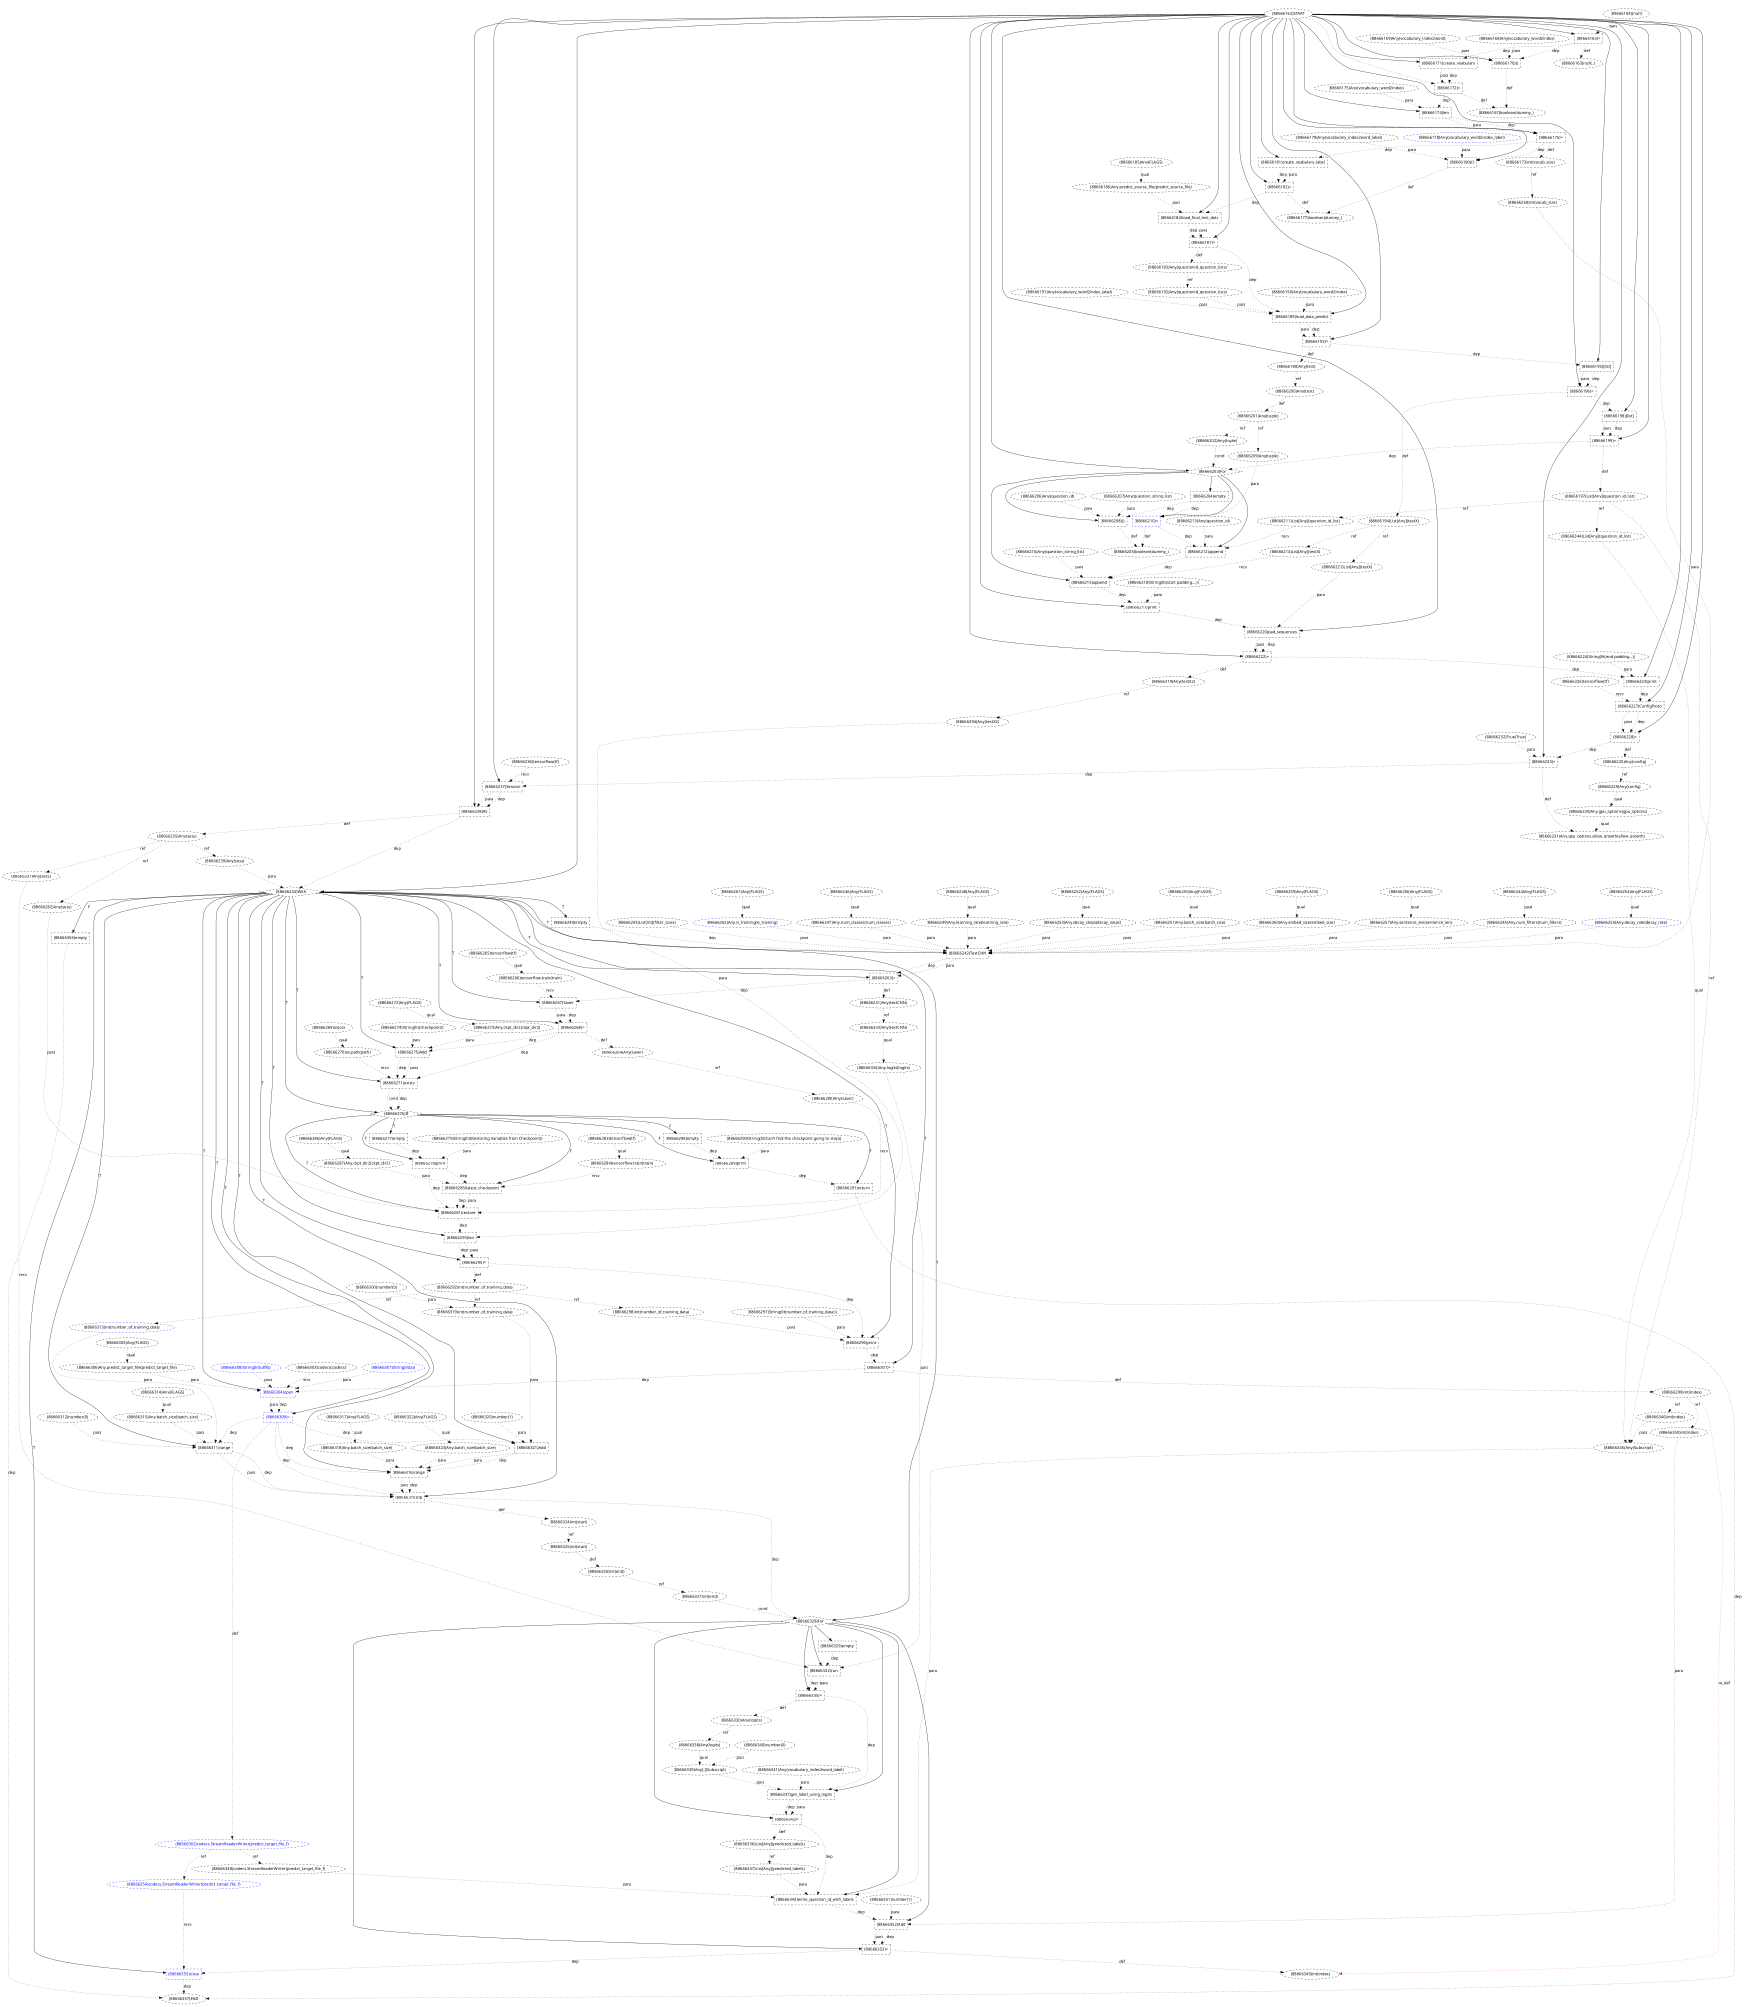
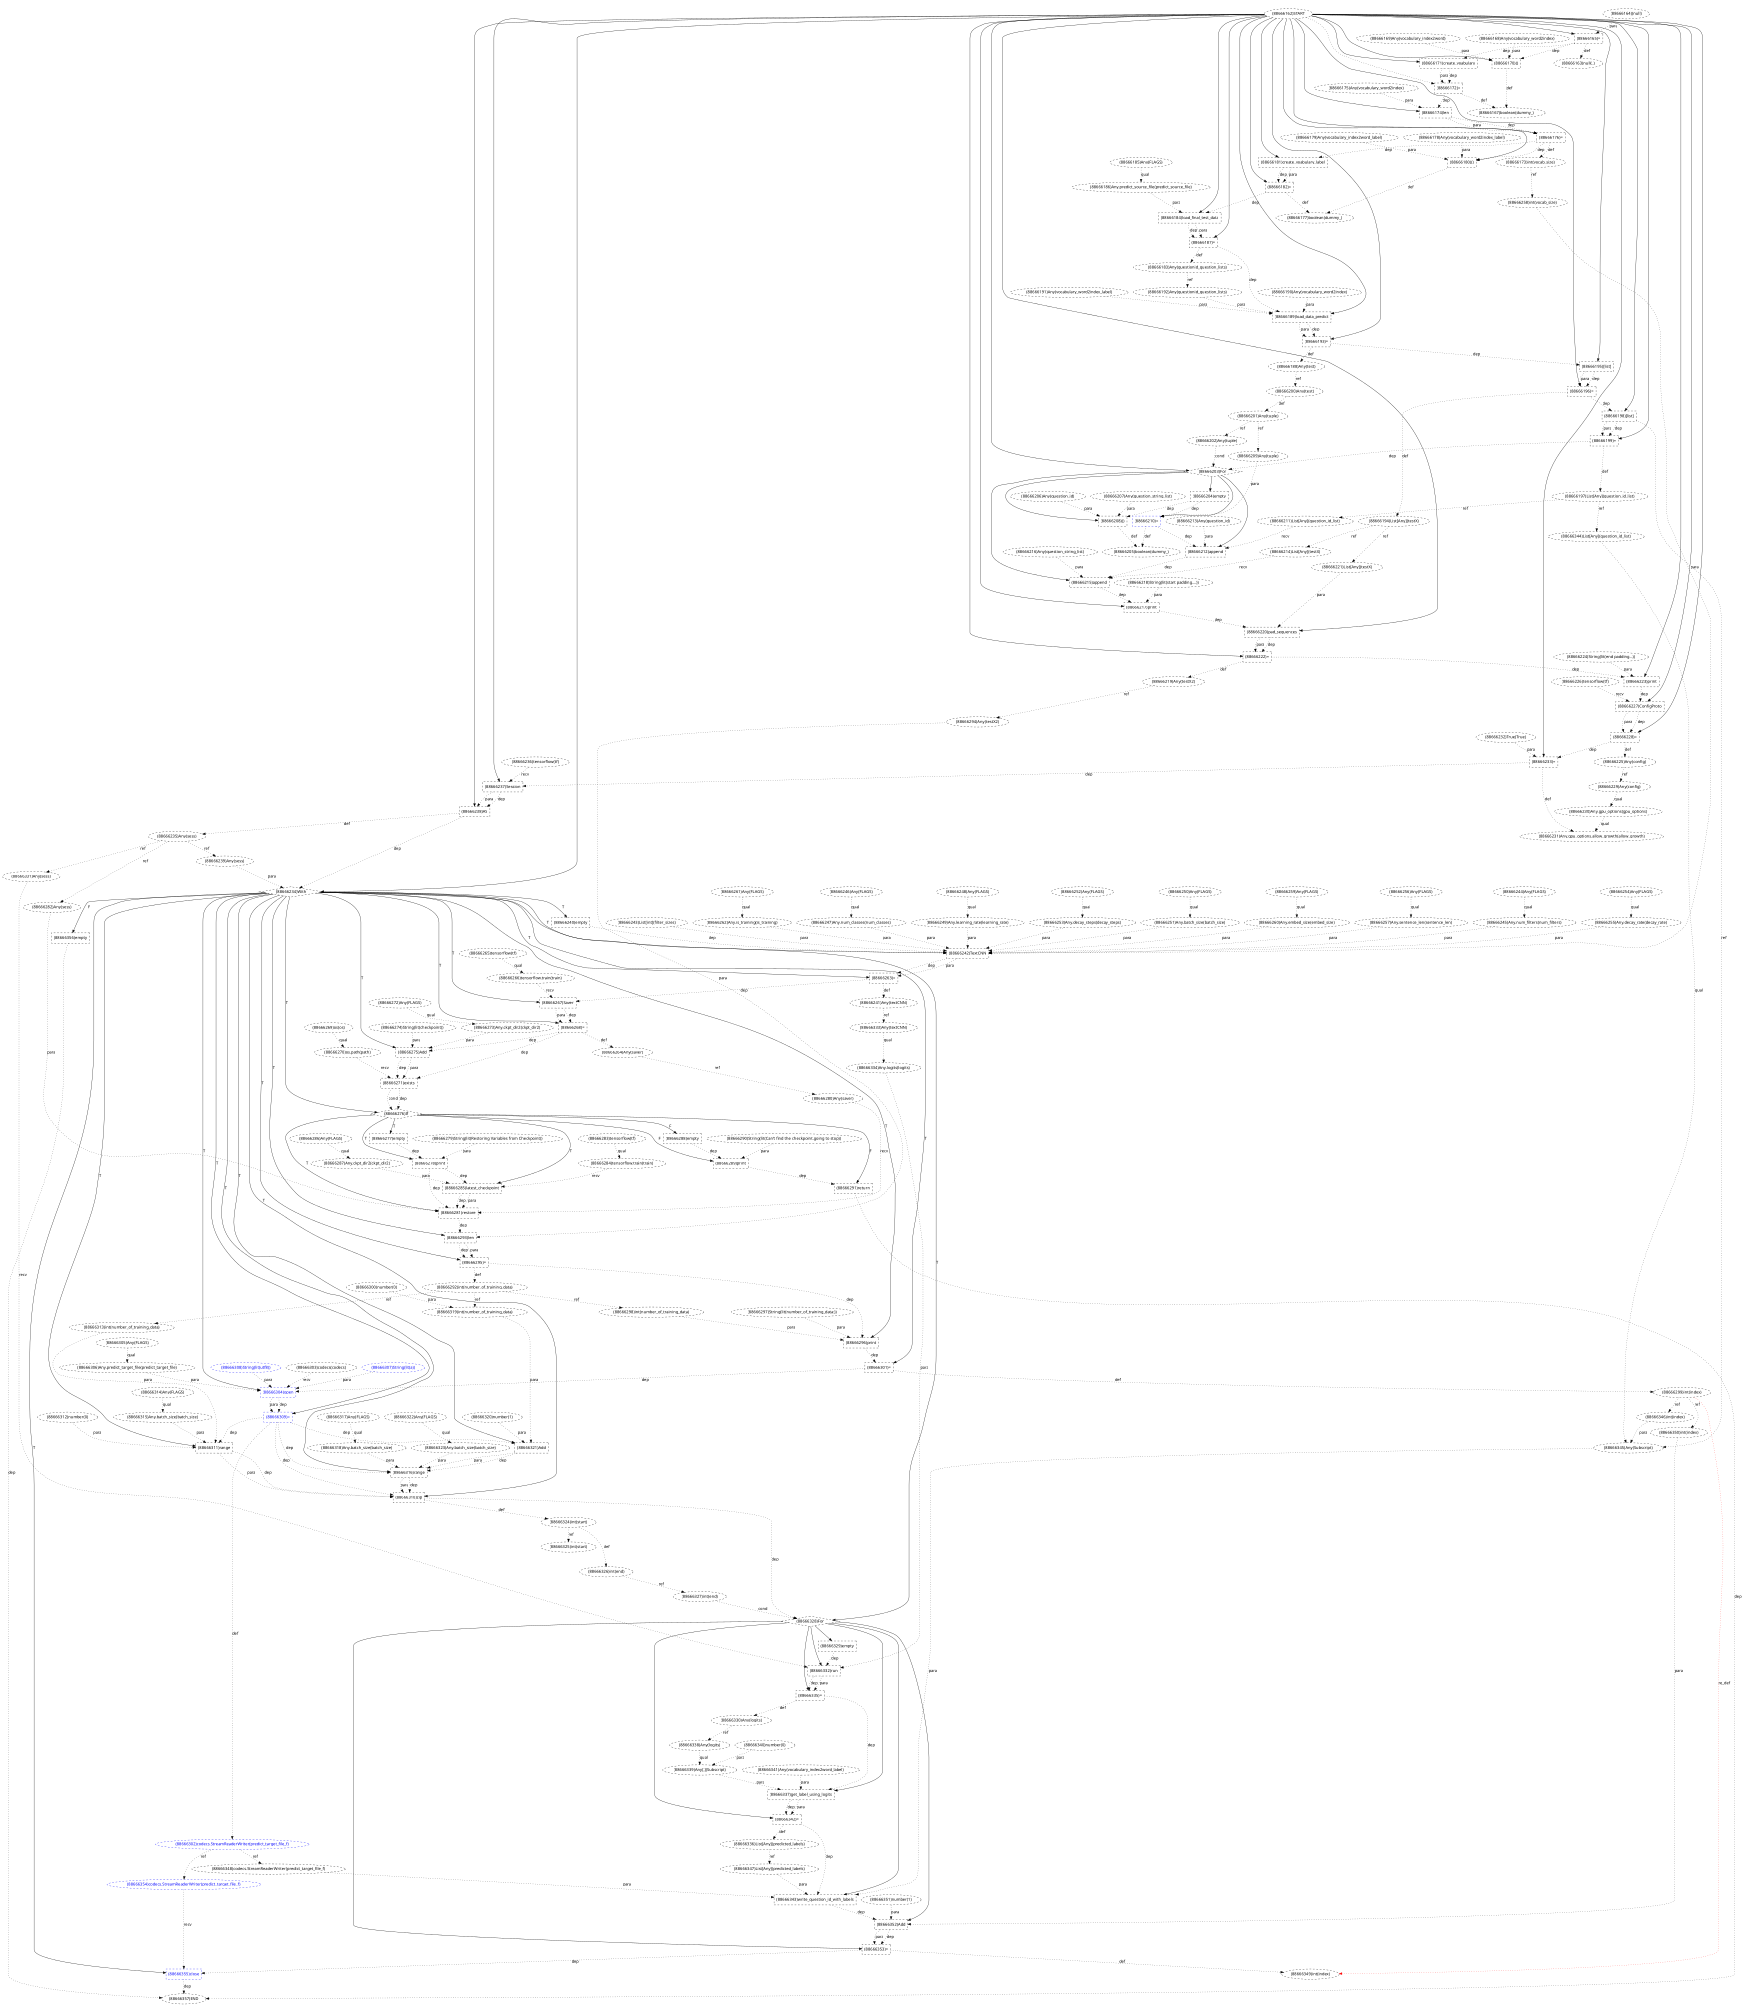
node "(88666178)Any(vocabulary_word2index_label)": color blue -> black
node "(88666262)Any.is_training(is_training)": color blue -> black
node "(88666255)Any.decay_rate(decay_rate)": color blue -> black
edge "(88666197)List[Any](question_id_list)" -> "(88666345)Any(Subscript)": now "(88666198)[list]" -> "(88666345)Any(Subscript)"
edge "(88666234)With" -> "(88666271)exists": removed, label "T"
node "(88666313)int(number_of_training_data)": color blue -> black
edge "(88666325)int(start)" -> "(88666326)int(end)": now "(88666324)int(start)" -> "(88666326)int(end)"
